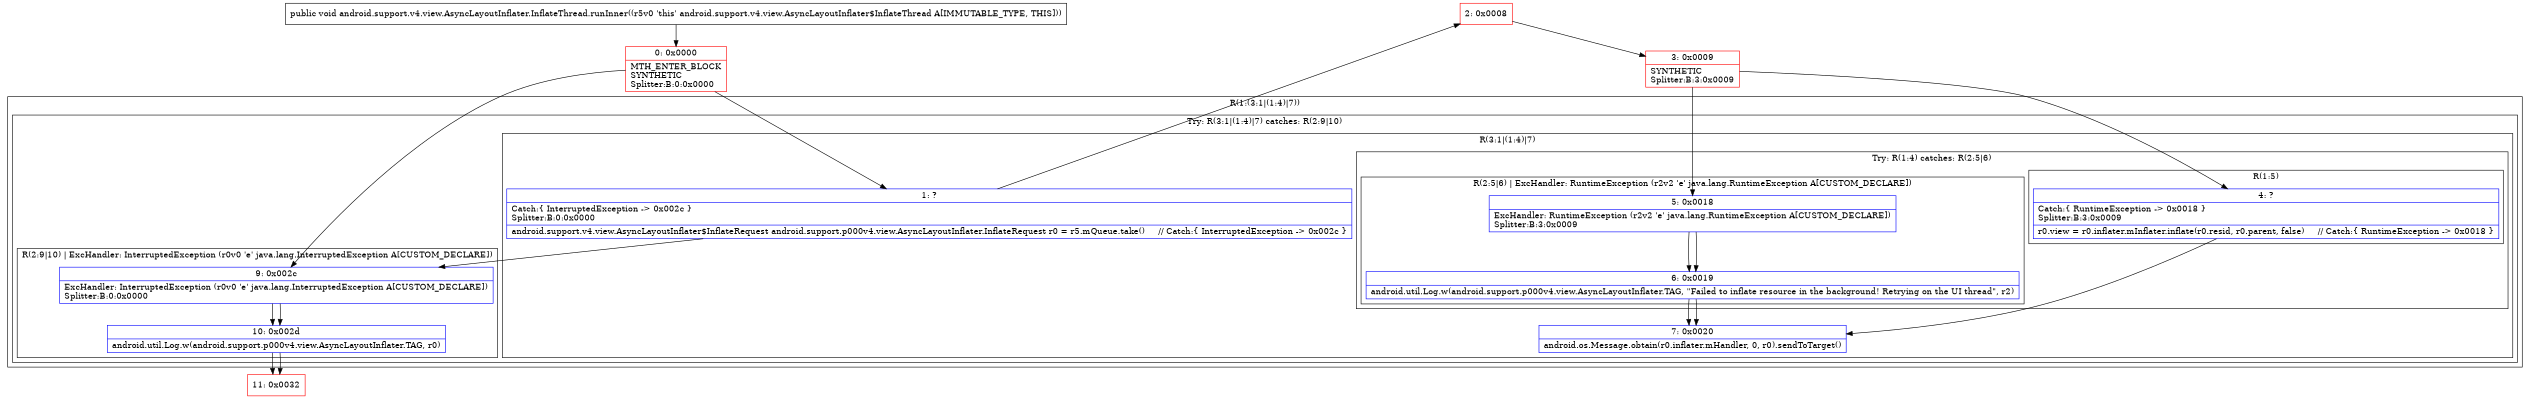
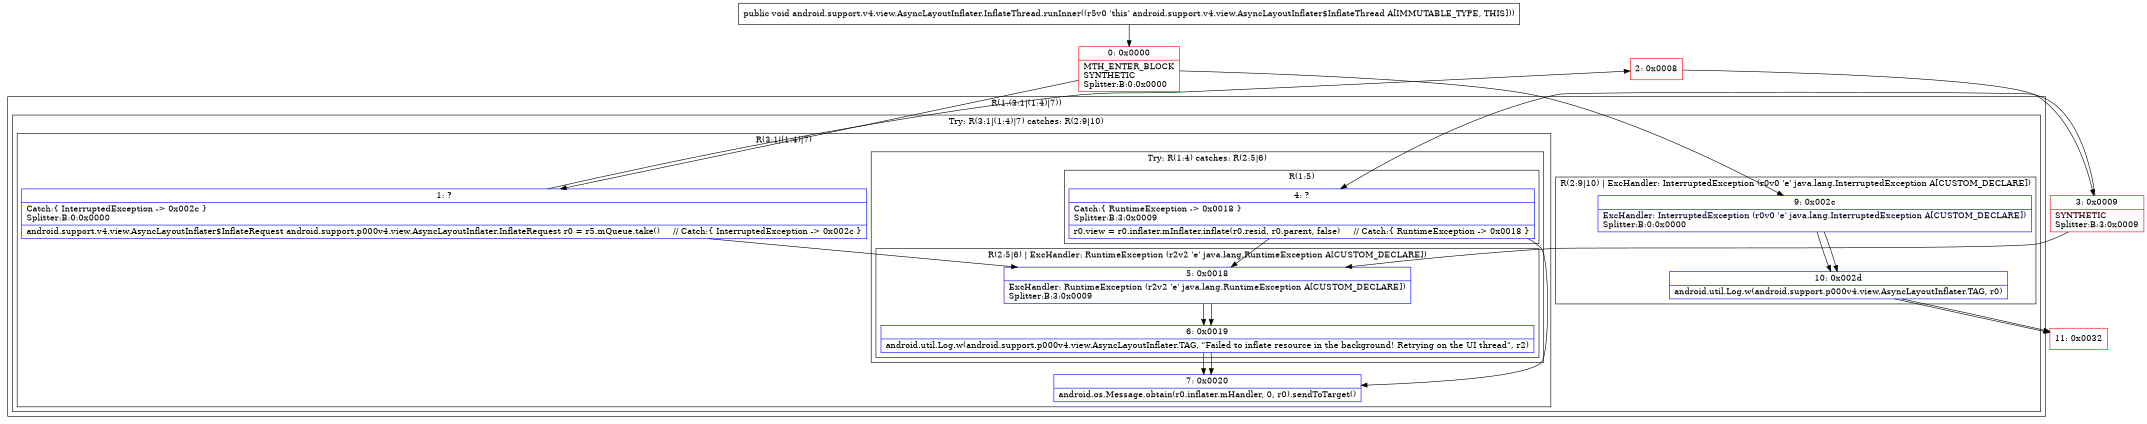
edge "4: ?" -> "5: 0x0018": added
edge "1: ?" -> "9: 0x002c": now "1: ?" -> "5: 0x0018"
